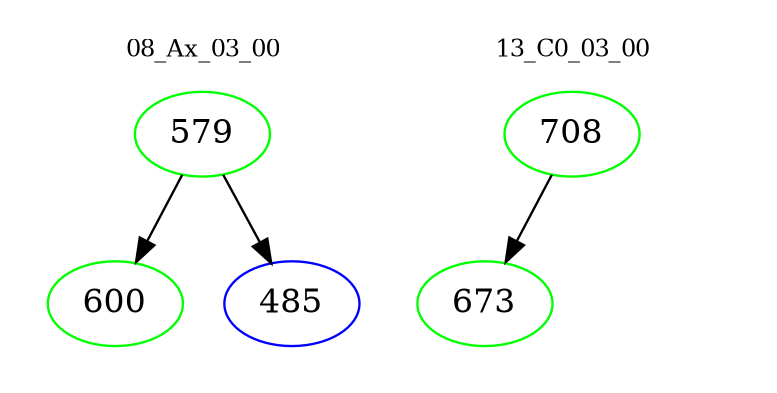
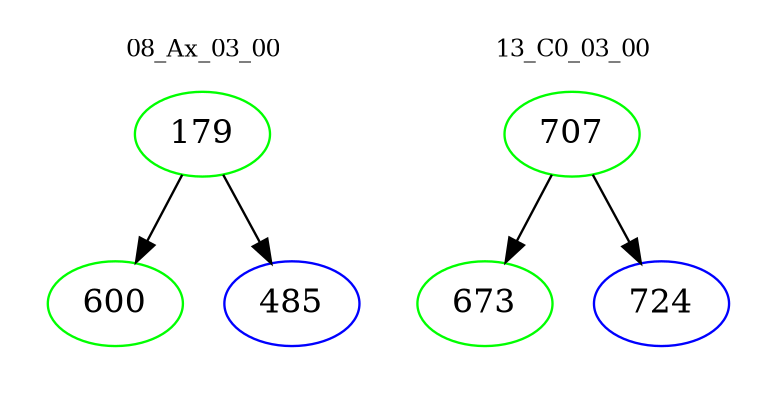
node "579": label "579" -> "179"
node "708": label "708" -> "707"
node "724": added
